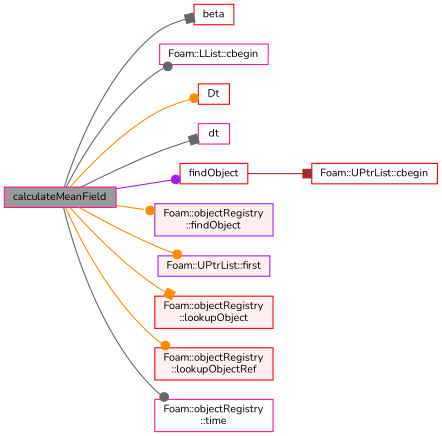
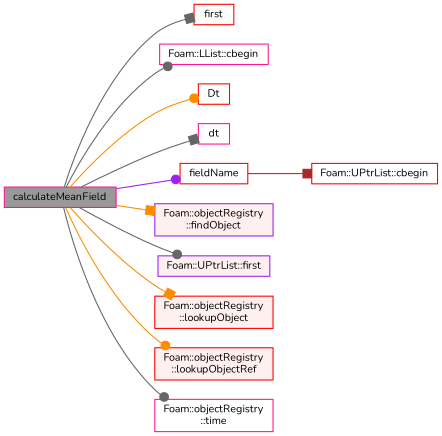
node "beta": label "beta" -> "first"
node "findObject": label "findObject" -> "fieldName"
edge "calculateMeanField" -> "Foam::objectRegistry ::findObject": arrowhead dot -> box
edge "calculateMeanField" -> "Foam::UPtrList::first": color darkorange -> gray40
